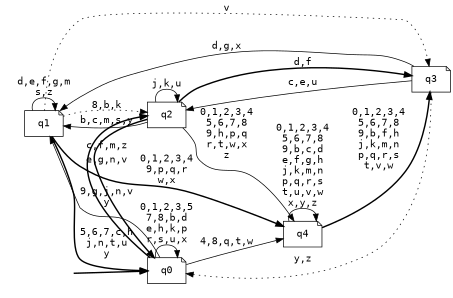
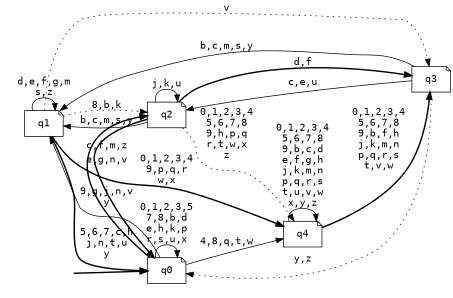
edge "q3" -> "q1": label "d,g,x" -> "b,c,m,s,y"
edge "q2" -> "q4": style solid -> dotted
